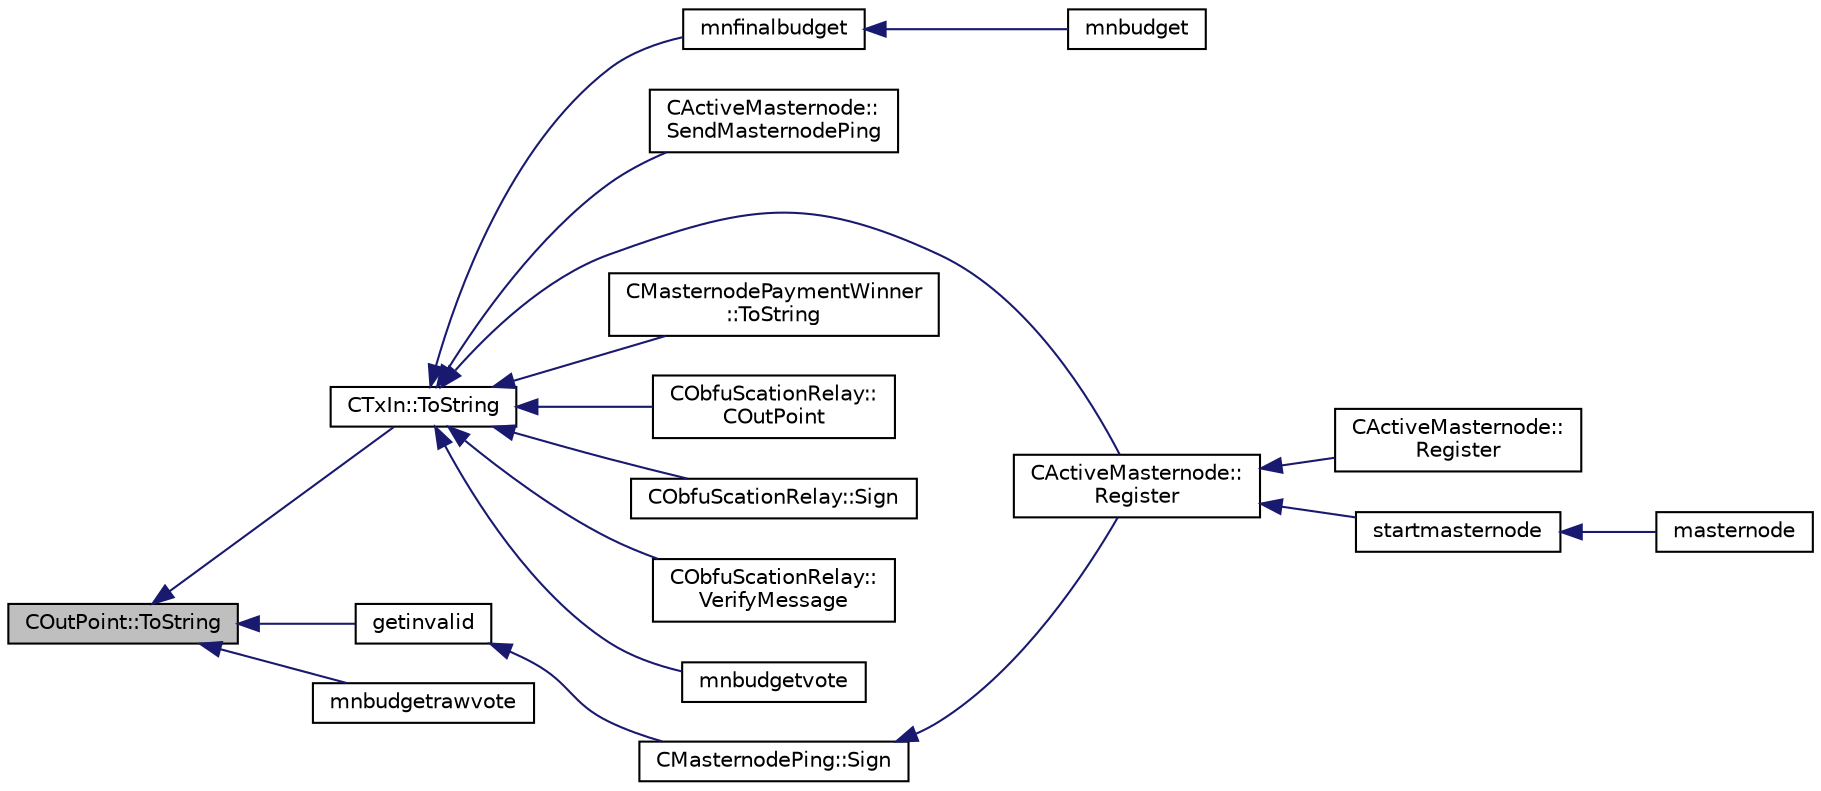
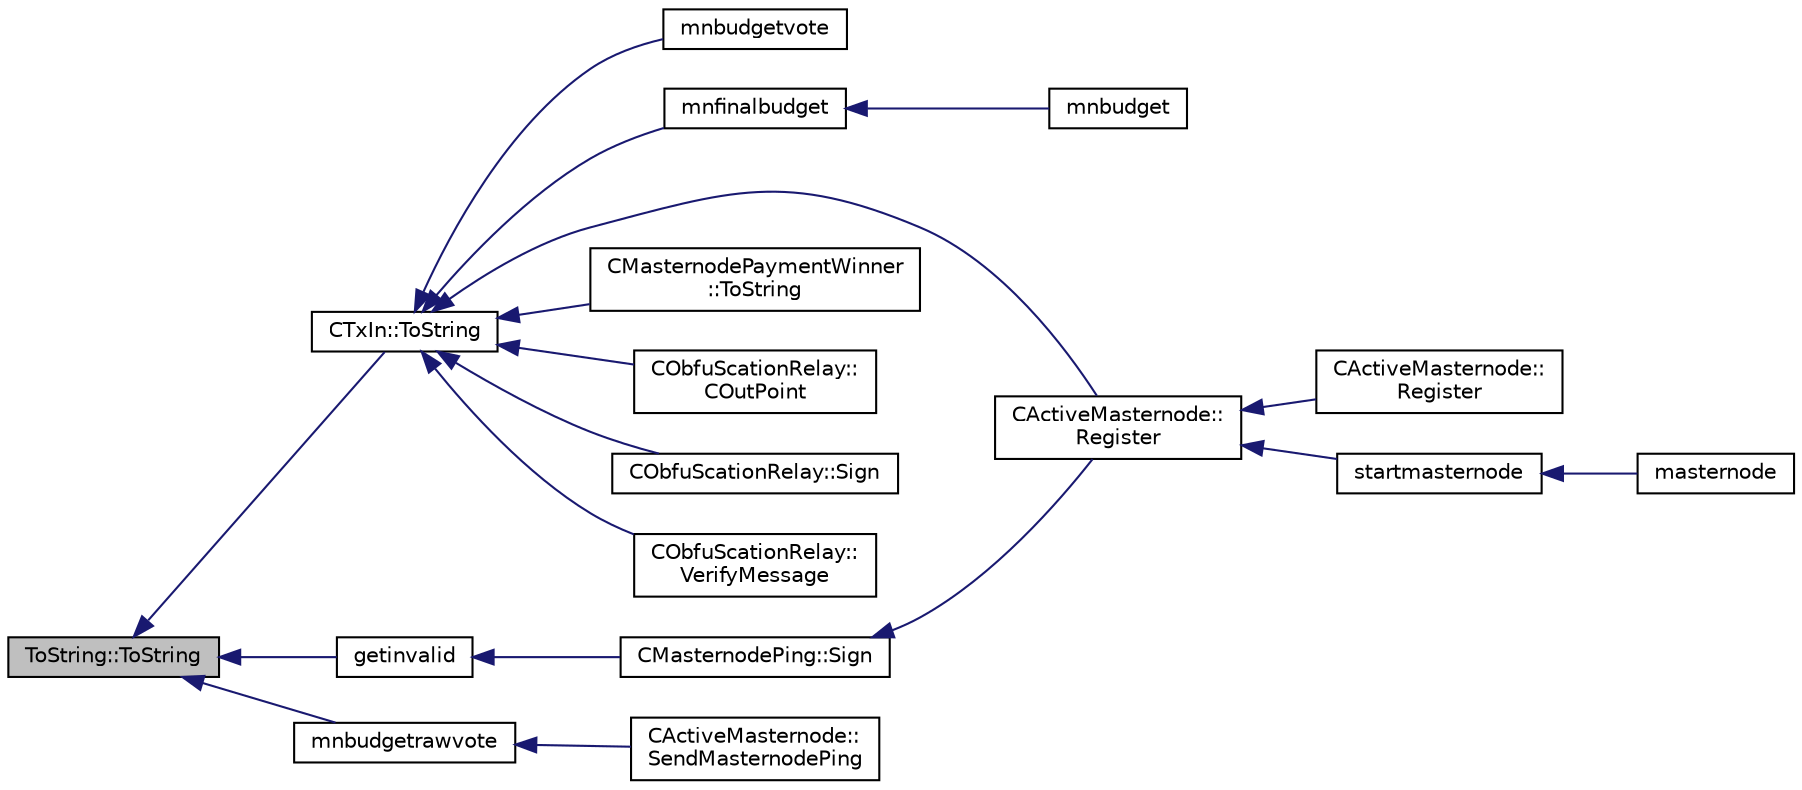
edge "CActiveMasternode:: SendMasternodePing" -> "CTxIn::ToString": now "CActiveMasternode:: SendMasternodePing" -> "mnbudgetrawvote"
node "COutPoint::ToString": label "COutPoint::ToString" -> "ToString::ToString"
